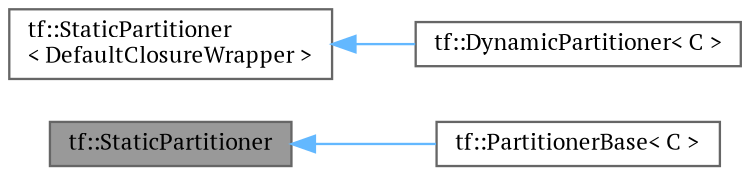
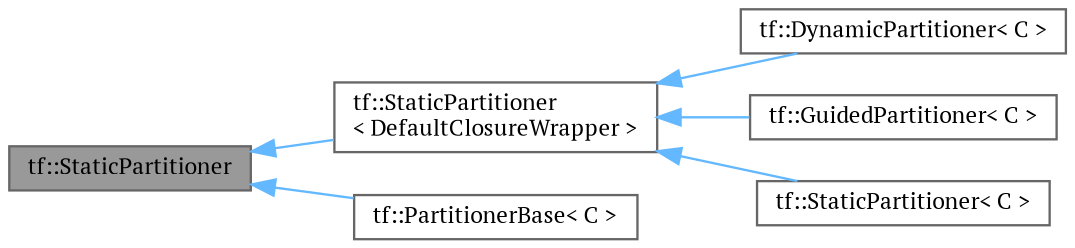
node "tf::GuidedPartitioner< C >": added
edge "tf::StaticPartitioner < DefaultClosureWrapper >" -> "tf::StaticPartitioner": added
node "tf::StaticPartitioner< C >": added
